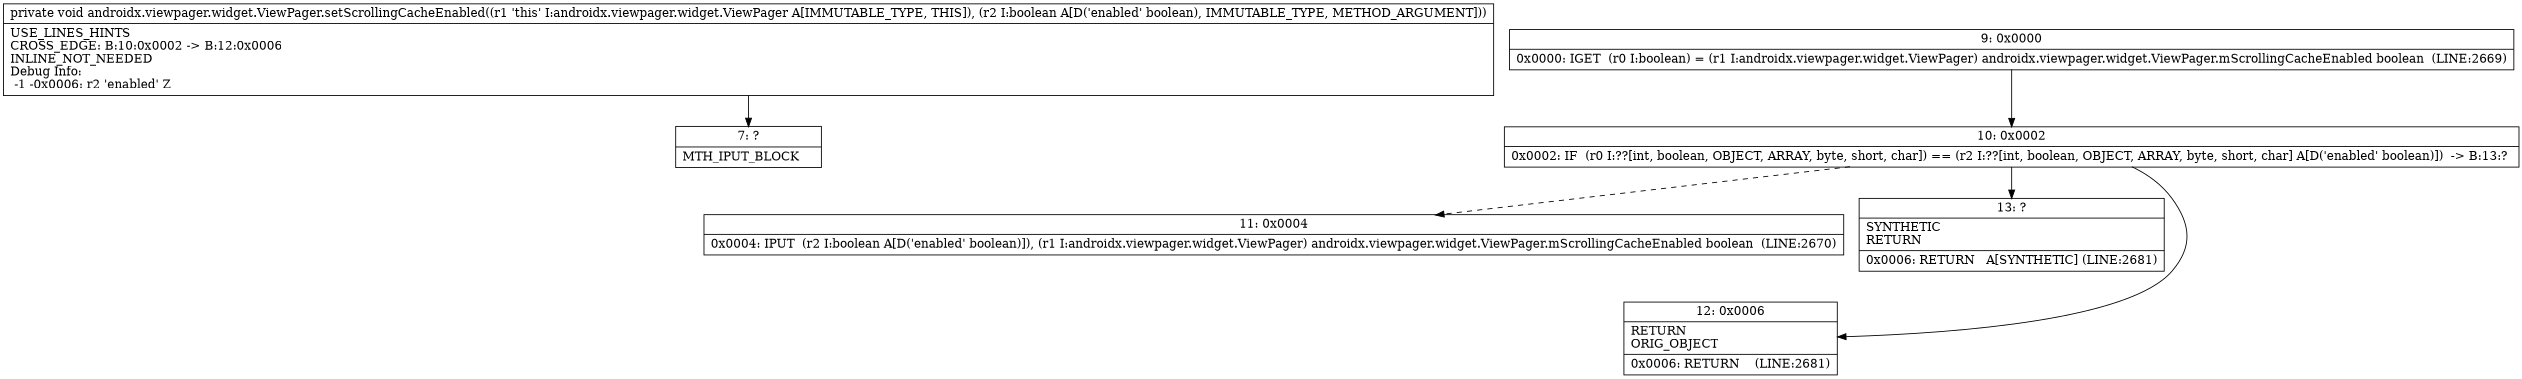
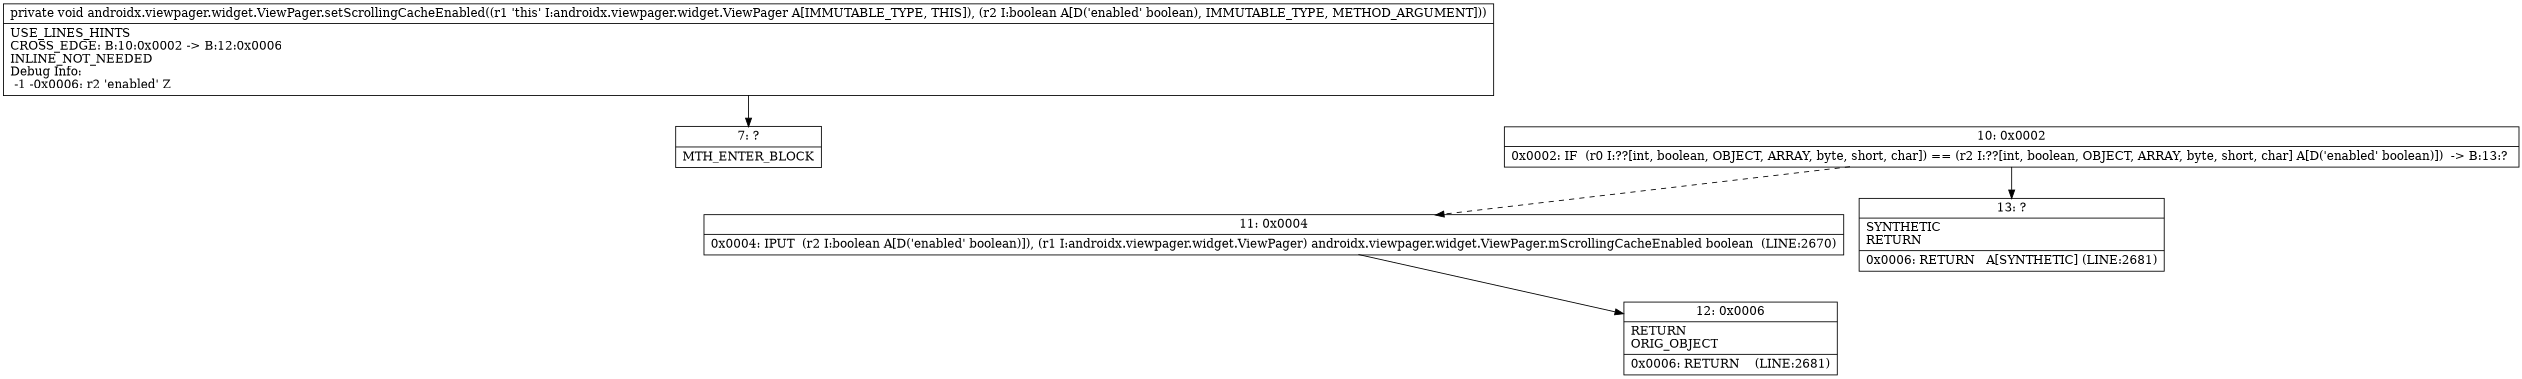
node "9: 0x0000": removed
node "7: ?": text "MTH_IPUT_BLOCK" -> "MTH_ENTER_BLOCK"
edge "10: 0x0002" -> "12: 0x0006": now "11: 0x0004" -> "12: 0x0006"
